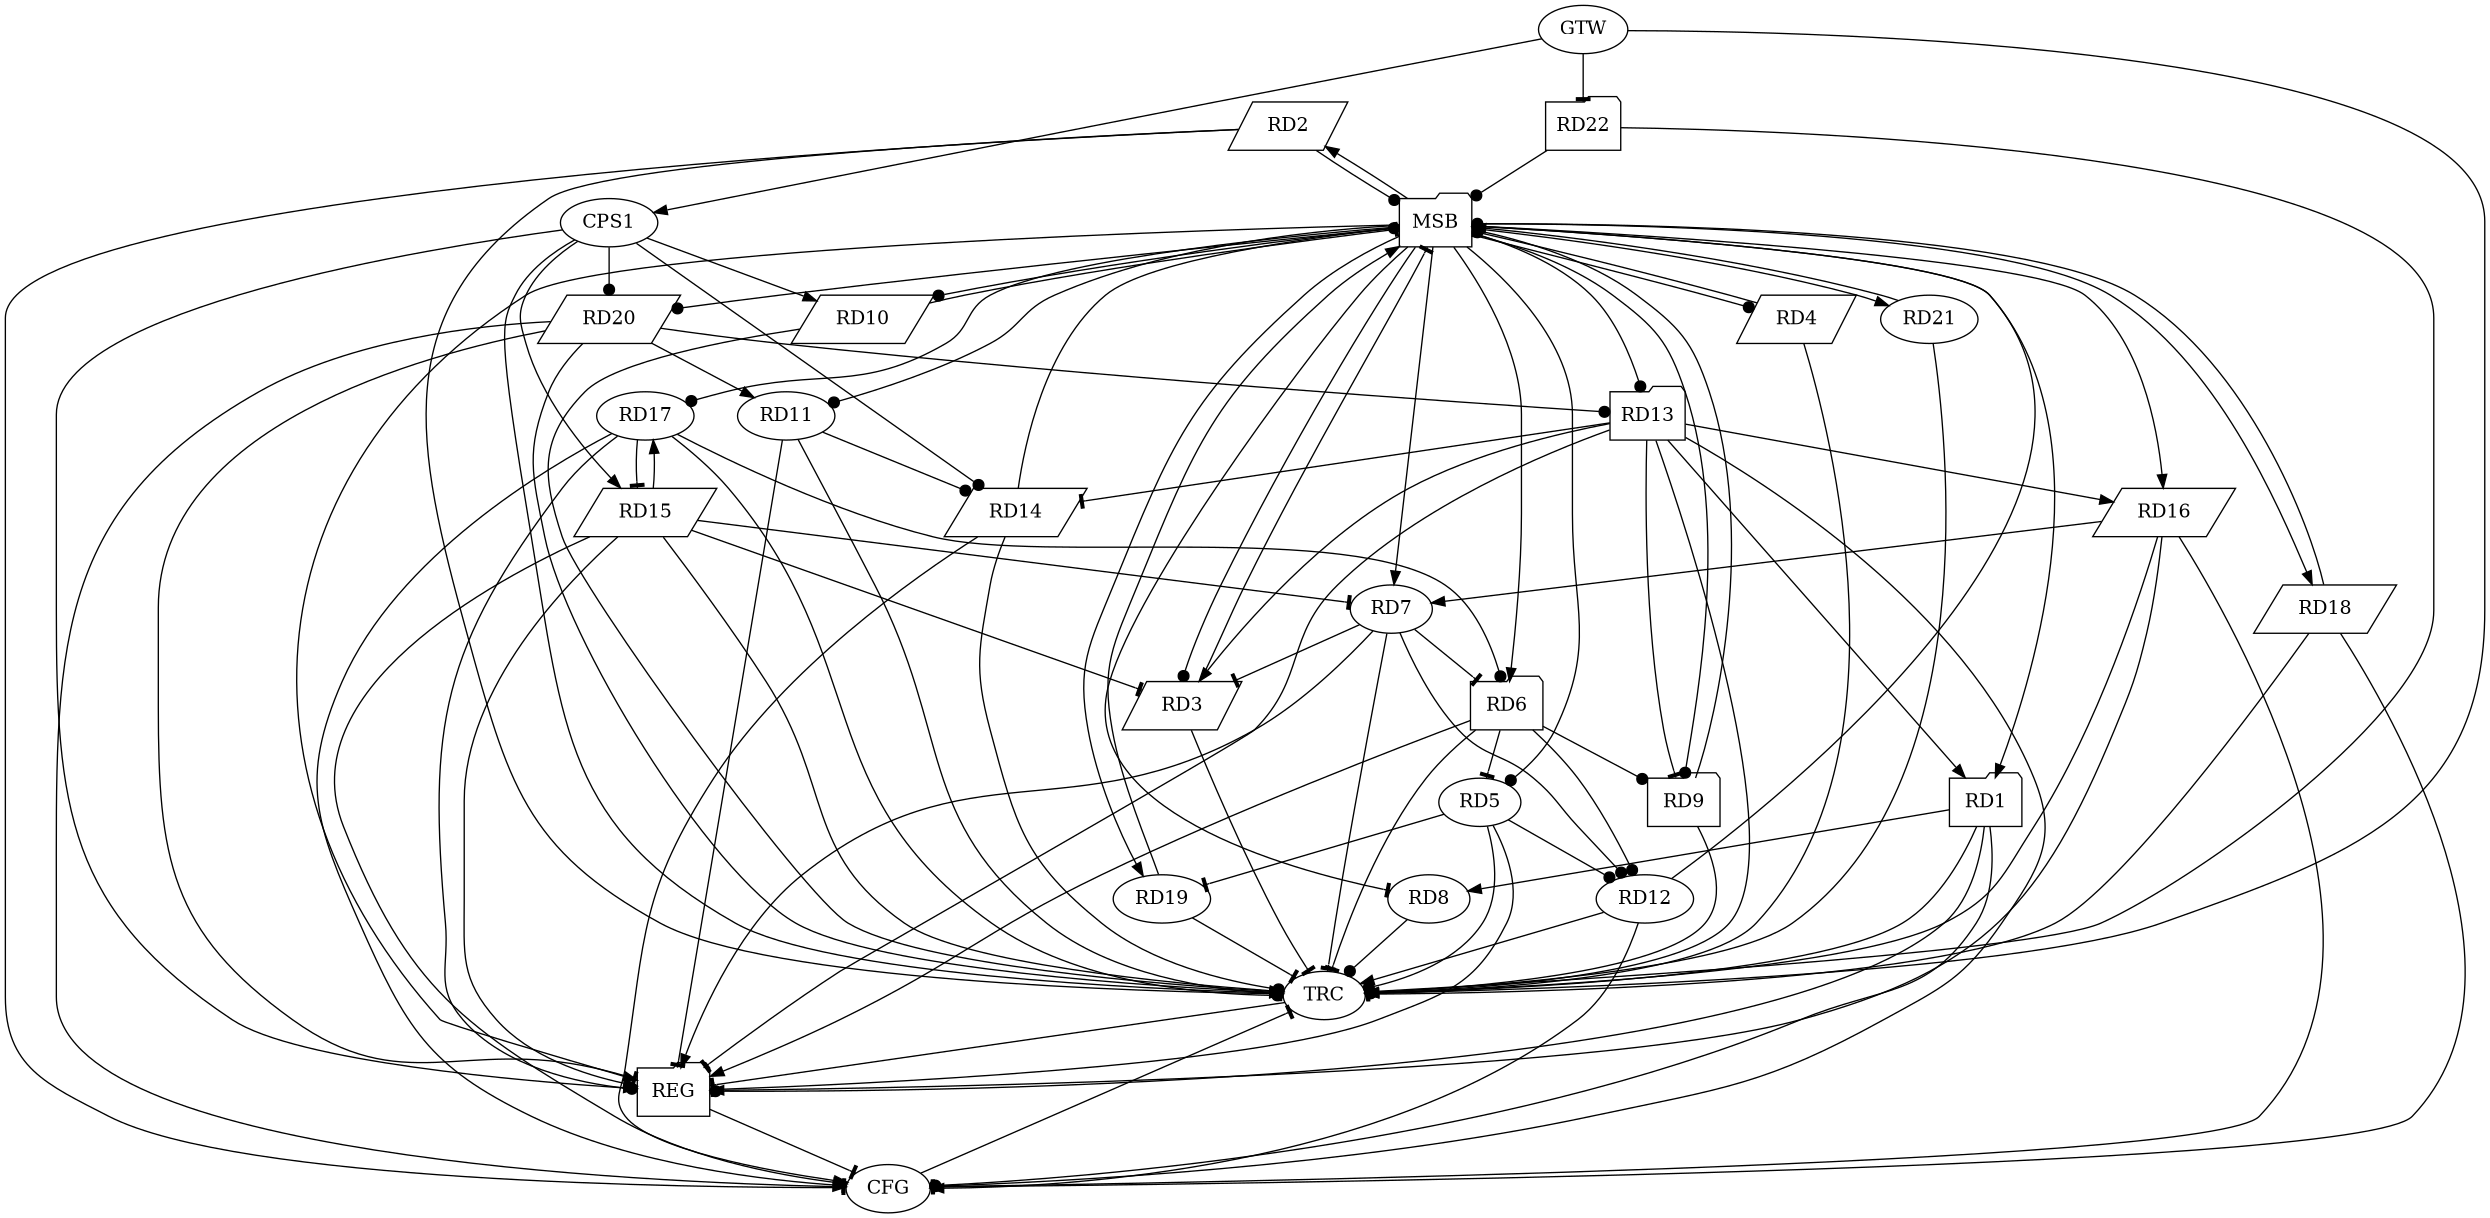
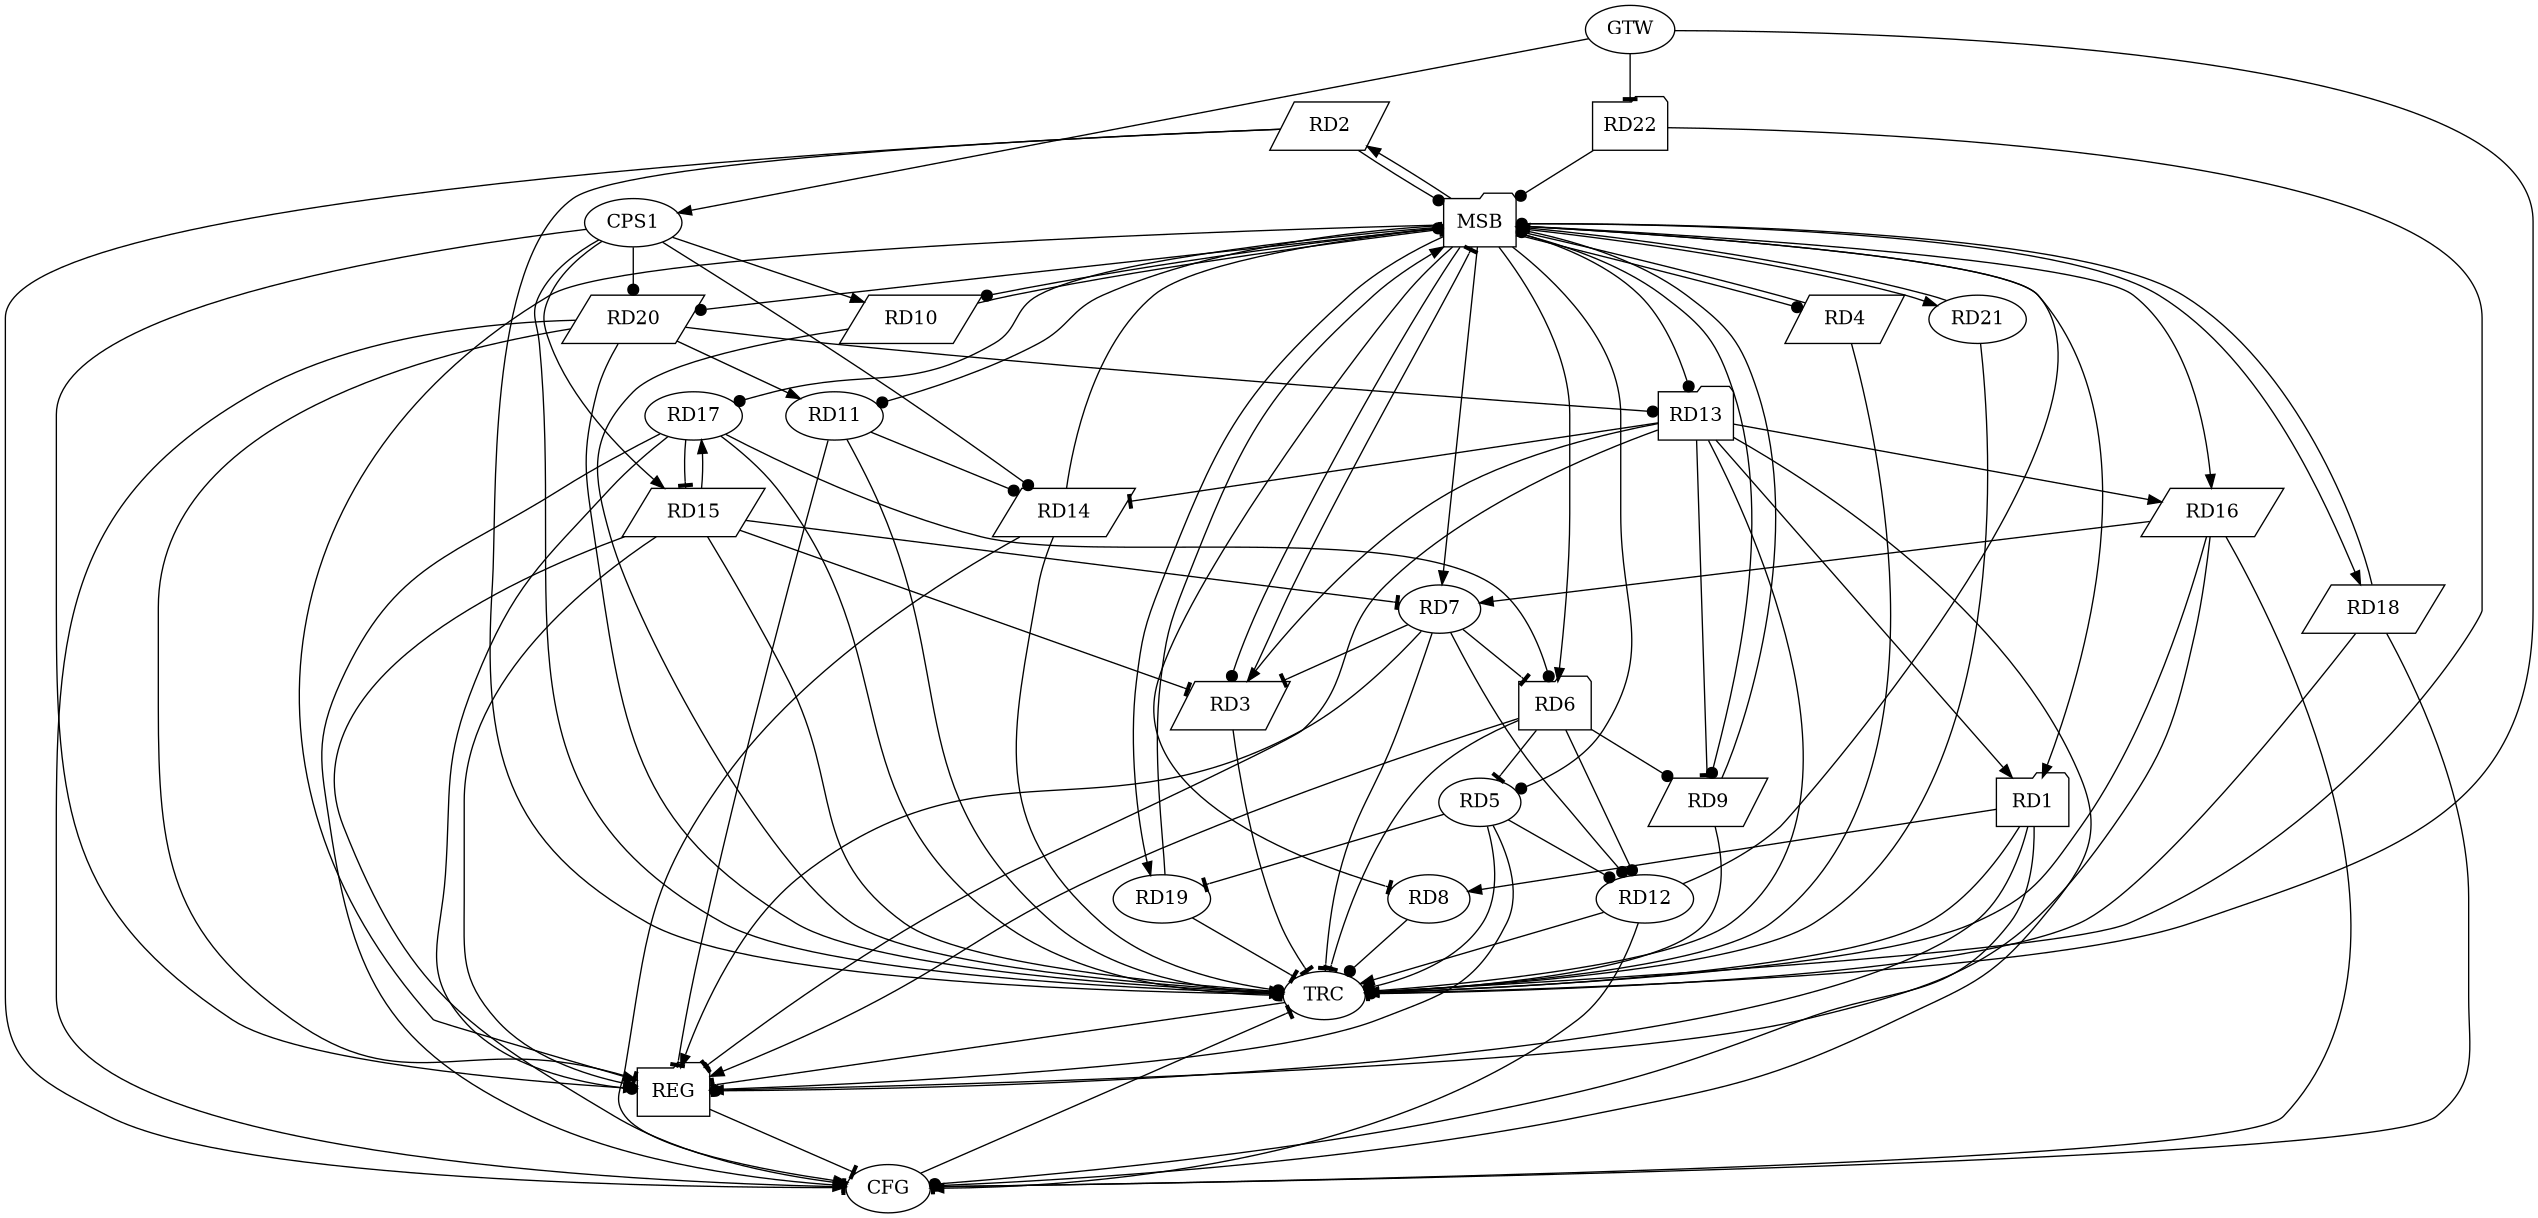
node "RD9": shape folder -> parallelogram
